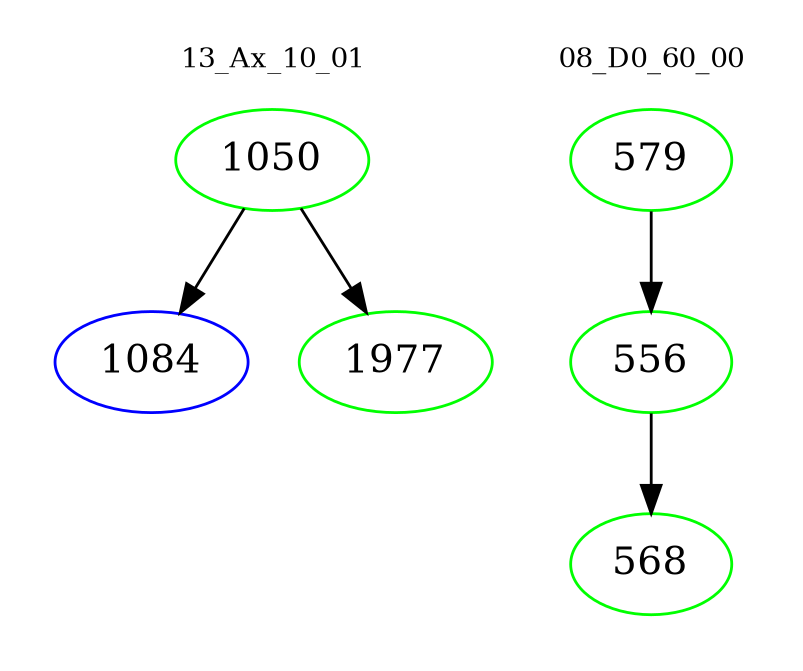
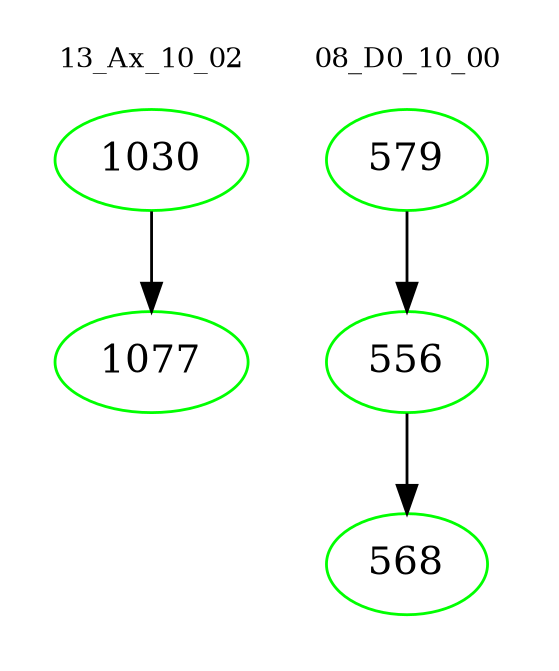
cluster "13_Ax_10_01": label "13_Ax_10_01" -> "13_Ax_10_02"
cluster "08_D0_60_00": label "08_D0_60_00" -> "08_D0_10_00"
node "1050": label "1050" -> "1030"
node "1084": removed
node "1977": label "1977" -> "1077"
